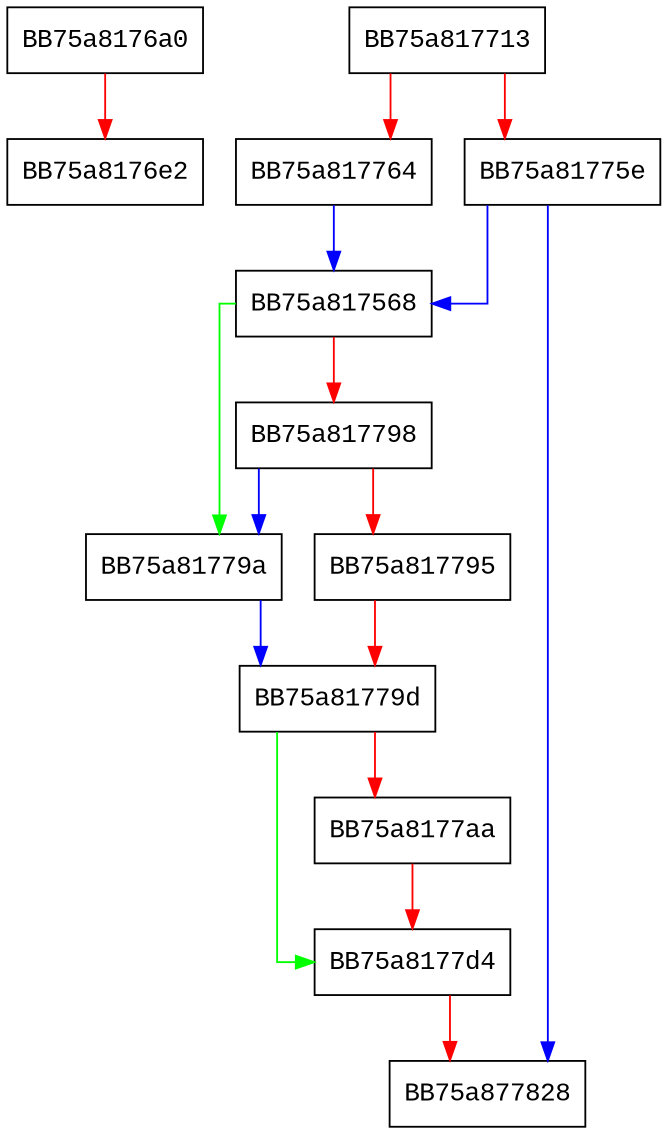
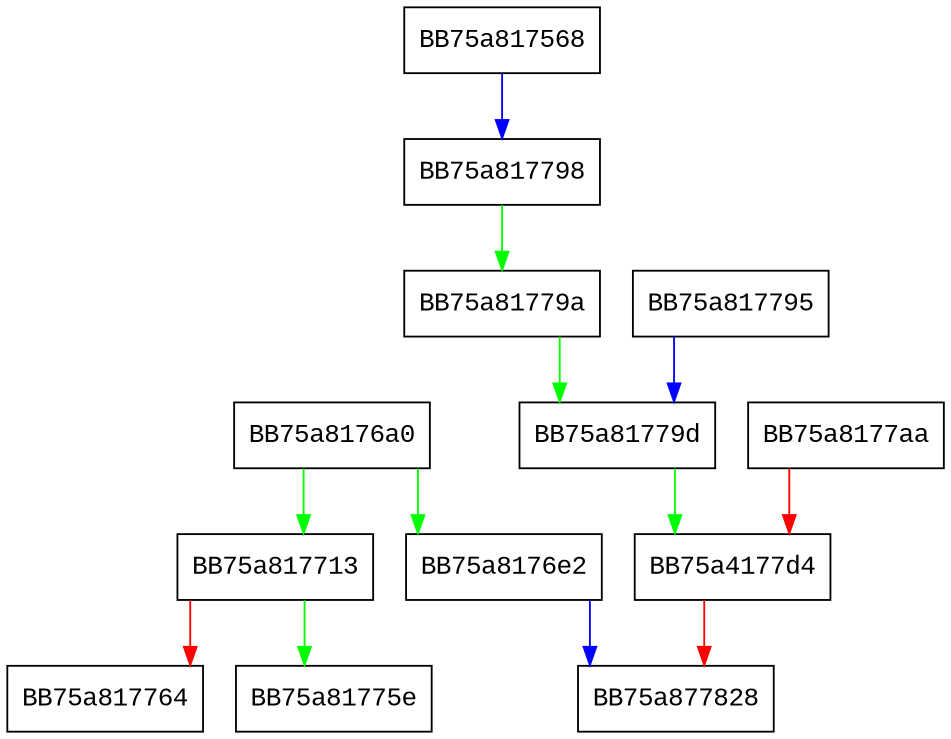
edge "BB75a8176a0" -> "BB75a8176e2": color red -> green
edge "BB75a817713" -> "BB75a81775e": color red -> green
edge "BB75a817764" -> "BB75a817568": removed
edge "BB75a81775e" -> "BB75a817568": removed
edge "BB75a817568" -> "BB75a817798": color red -> blue
edge "BB75a817568" -> "BB75a81779a": removed
edge "BB75a817798" -> "BB75a81779a": color blue -> green
edge "BB75a8176a0" -> "BB75a817713": added
edge "BB75a817798" -> "BB75a817795": removed
edge "BB75a81779a" -> "BB75a81779d": color blue -> green
edge "BB75a817795" -> "BB75a81779d": color red -> blue
edge "BB75a81775e" -> "BB75a877828": now "BB75a8176e2" -> "BB75a877828"
edge "BB75a81779d" -> "BB75a8177aa": removed
node "BB75a8177d4": label "BB75a8177d4" -> "BB75a4177d4"
